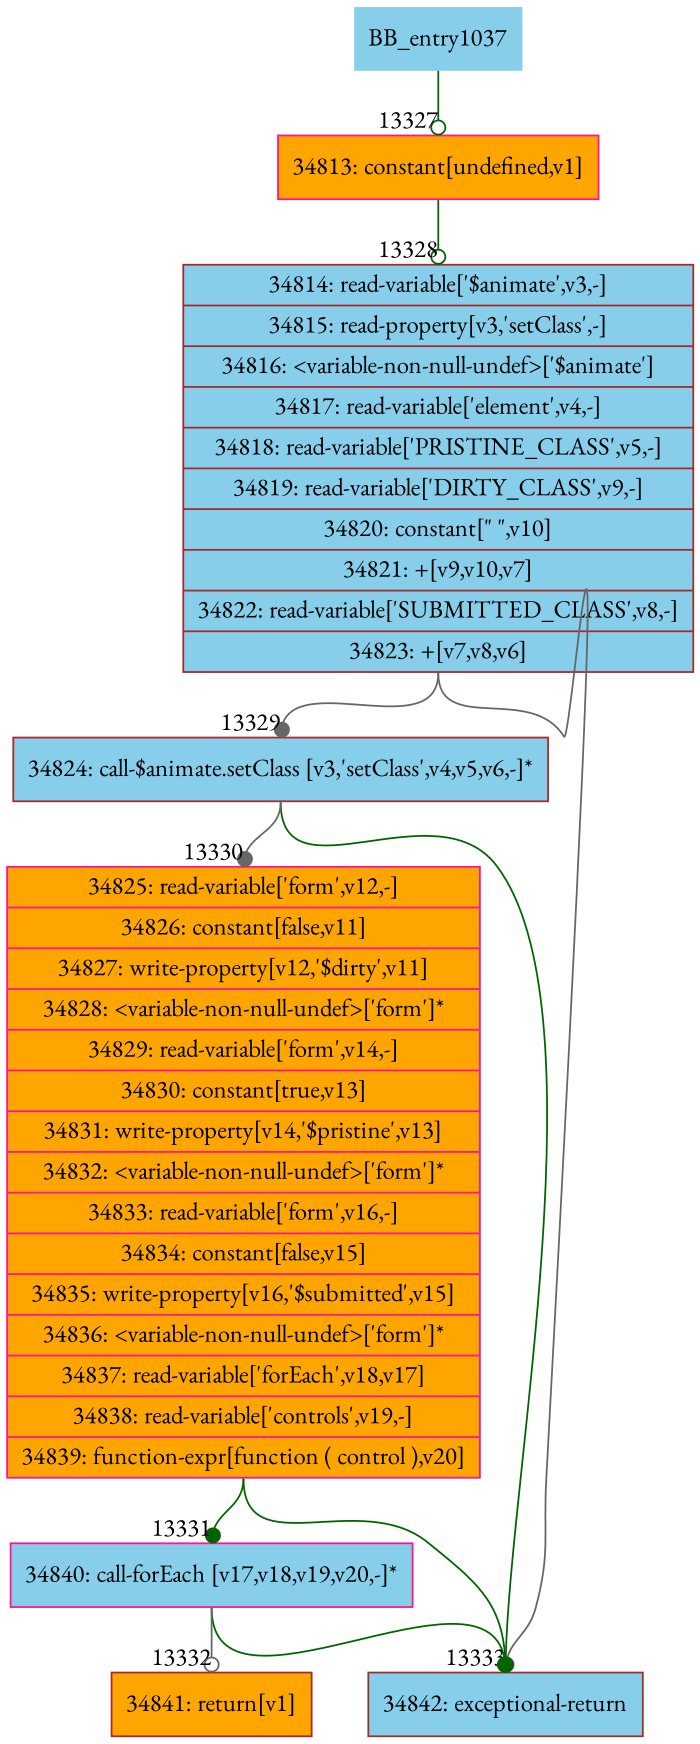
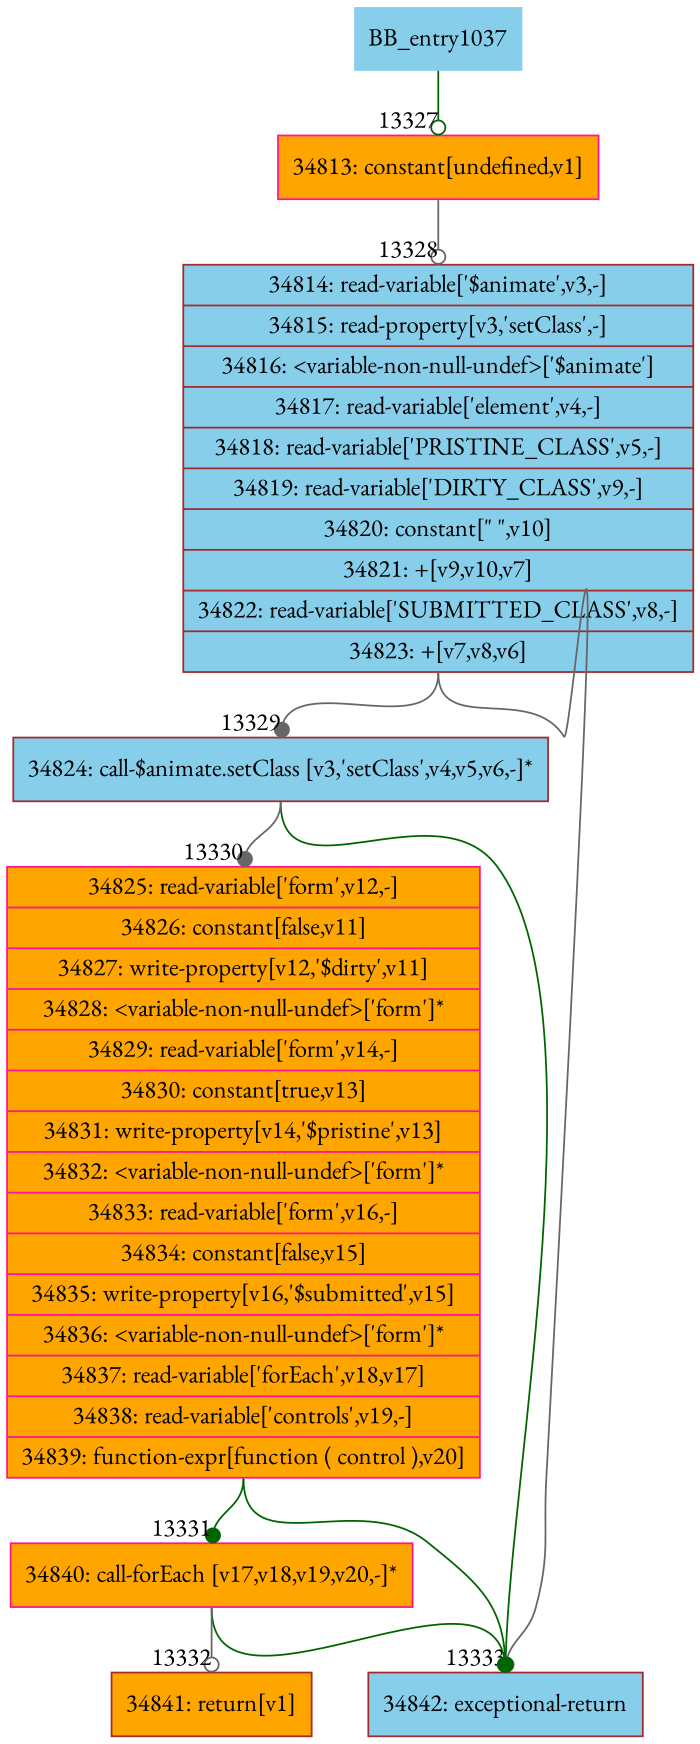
edge "34813: constant[undefined,v1]" -> "34814: read-variable['$animate',v3,-]": color darkgreen -> gray40
node "34840: call-forEach [v17,v18,v19,v20,-]*": fillcolor skyblue -> orange
